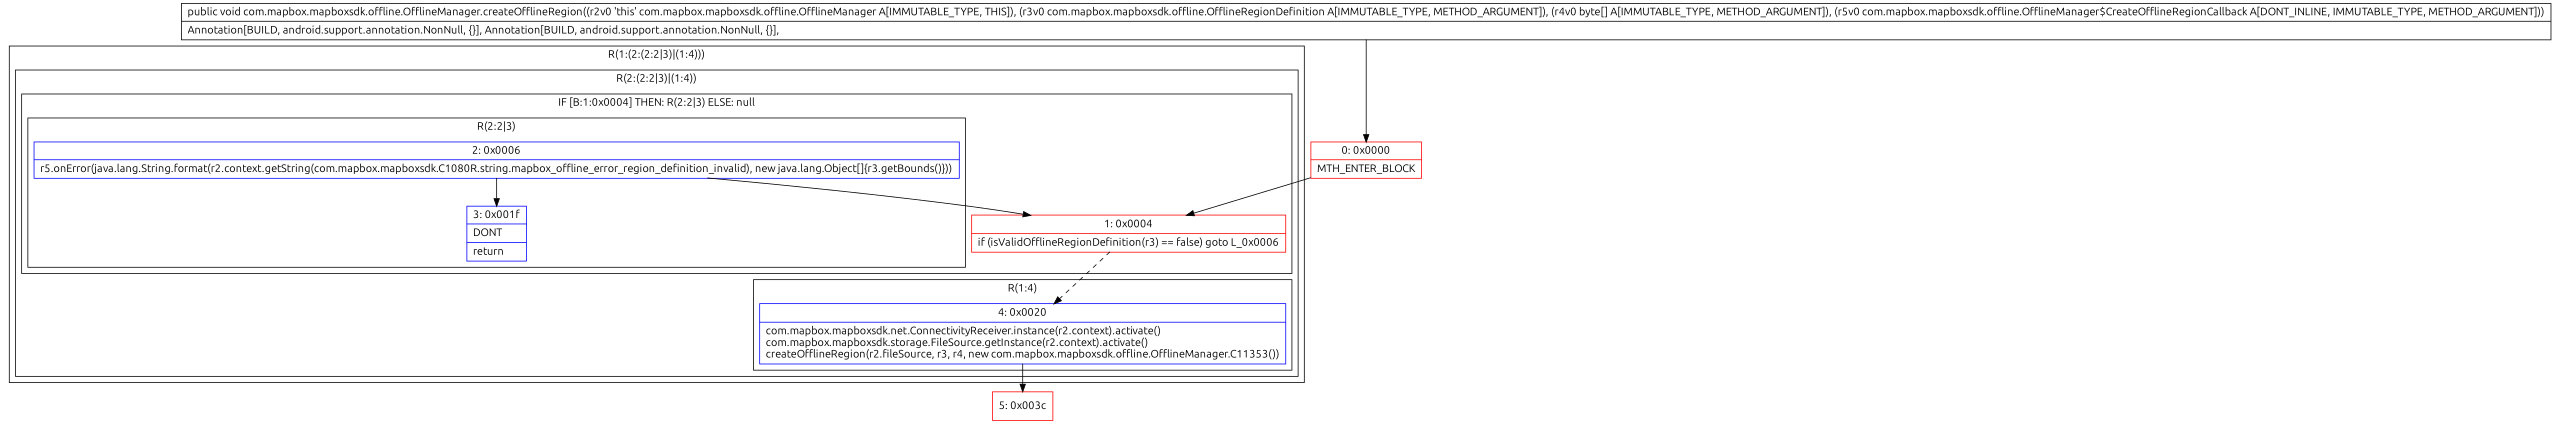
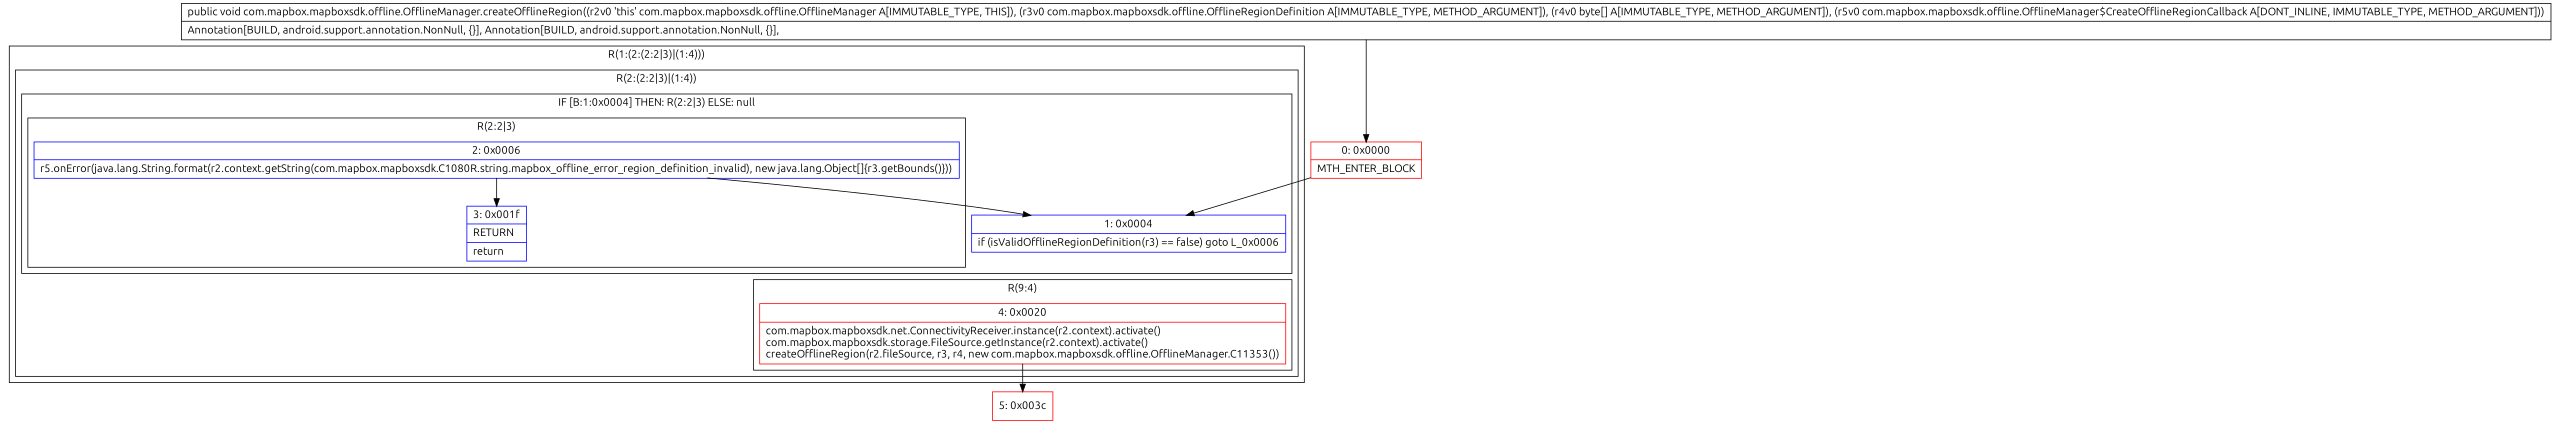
node "3: 0x001f": text "DONT" -> "RETURN"
node "1: 0x0004": color red -> blue
edge "1: 0x0004" -> "4: 0x0020": removed
cluster "R(1:4)": label "R(1:4)" -> "R(9:4)"
node "4: 0x0020": color blue -> red
